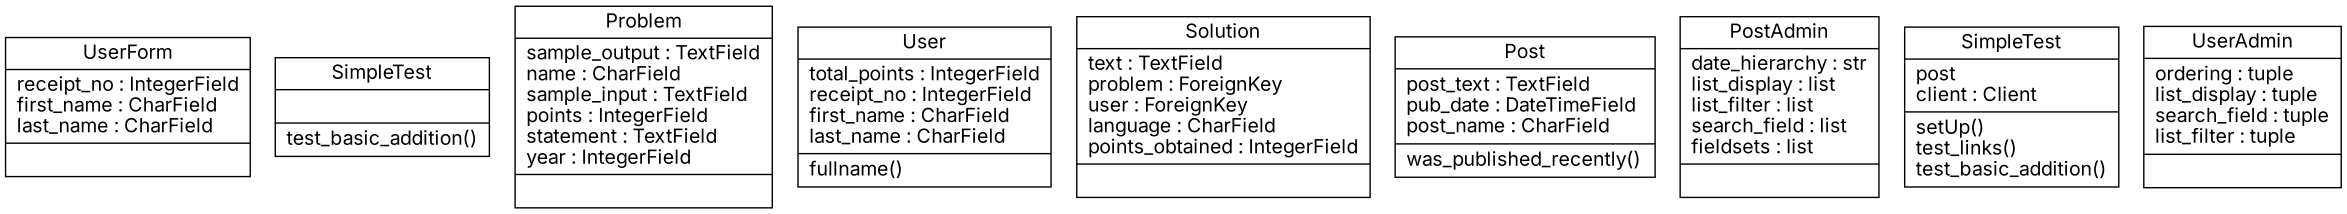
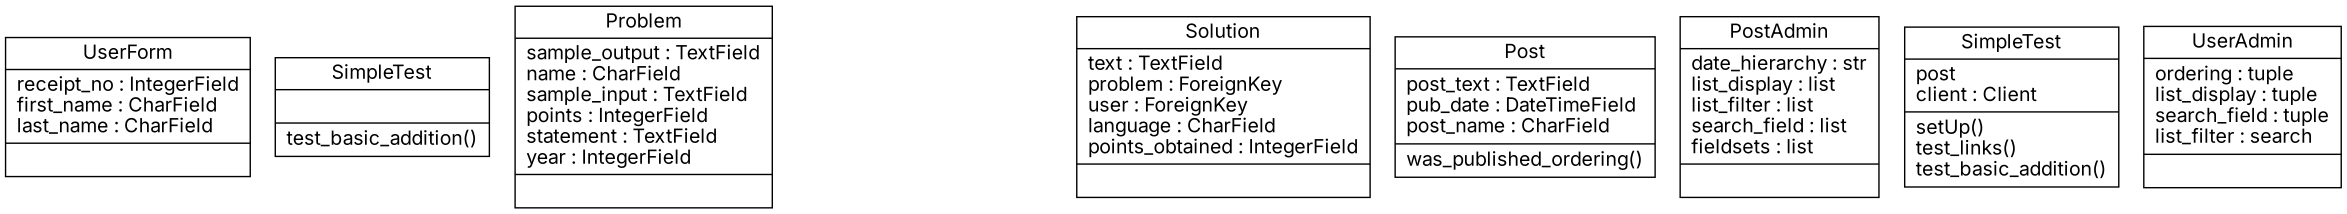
node "User": removed
node "UserAdmin": text "list_filter : tuple" -> "list_filter : search"
node "Post": text "was_published_recently()" -> "was_published_ordering()"
